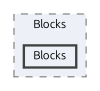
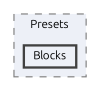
cluster "Blocks": label "Blocks" -> "Presets"
